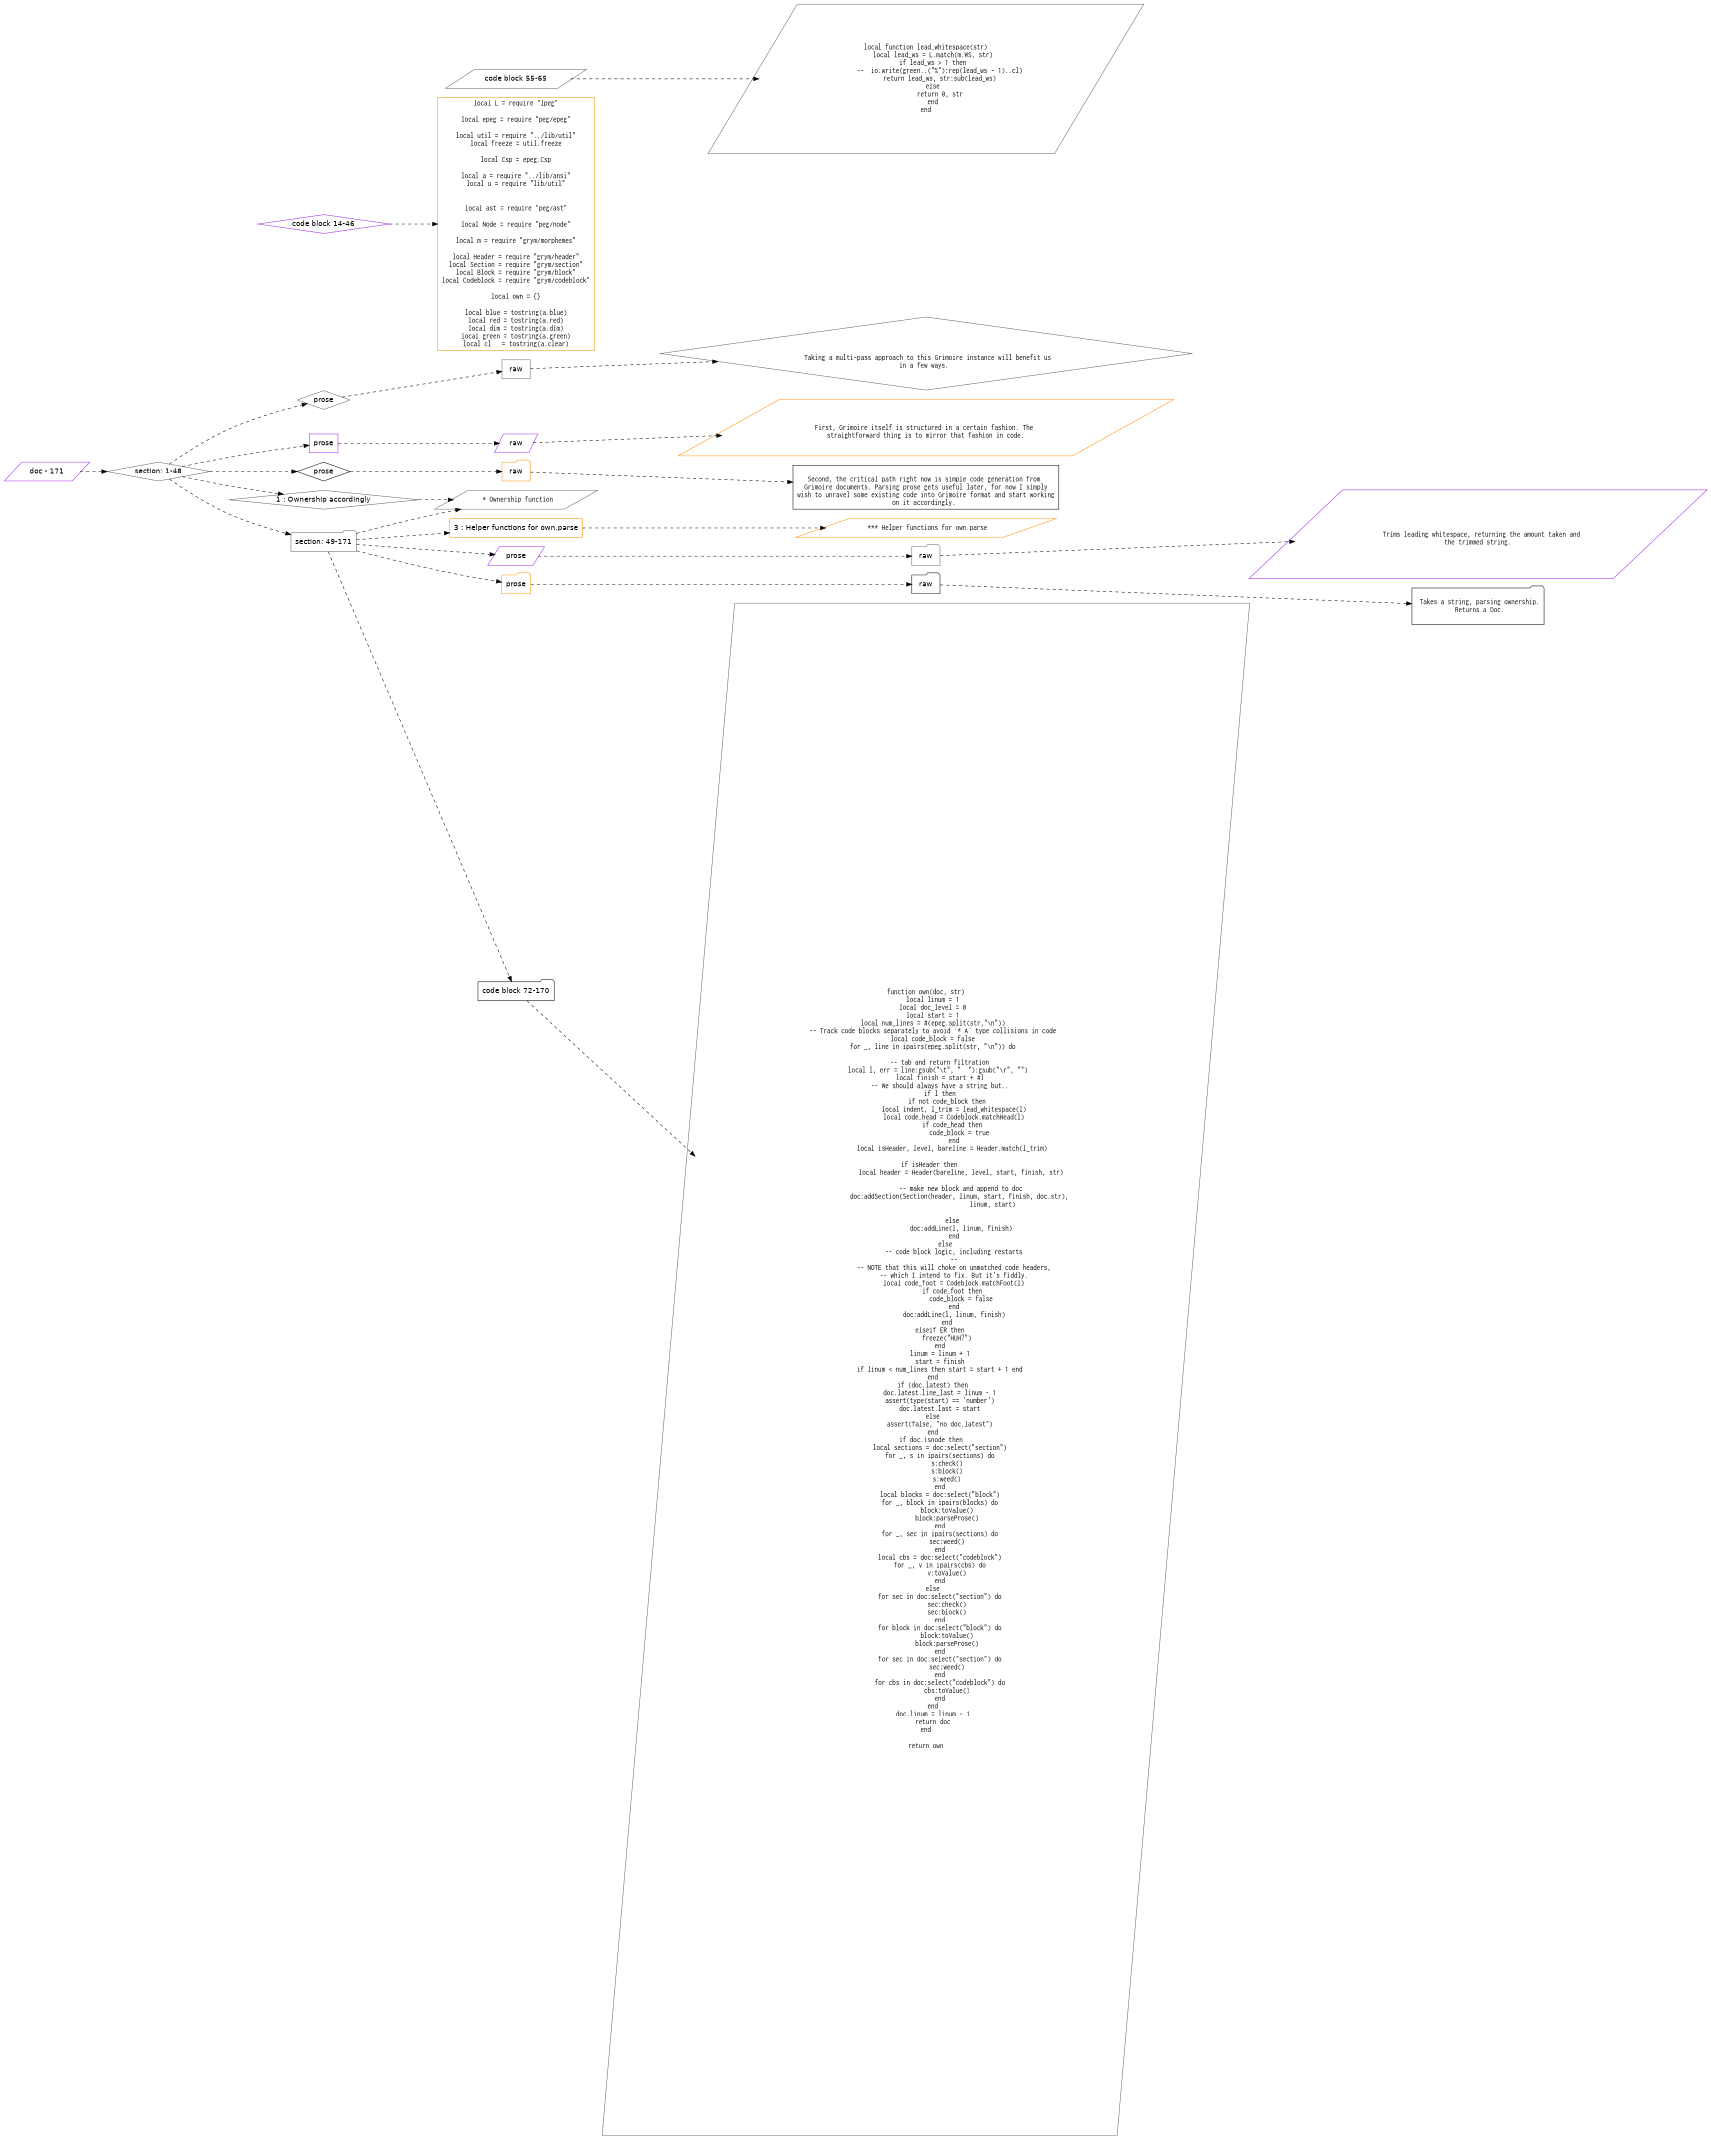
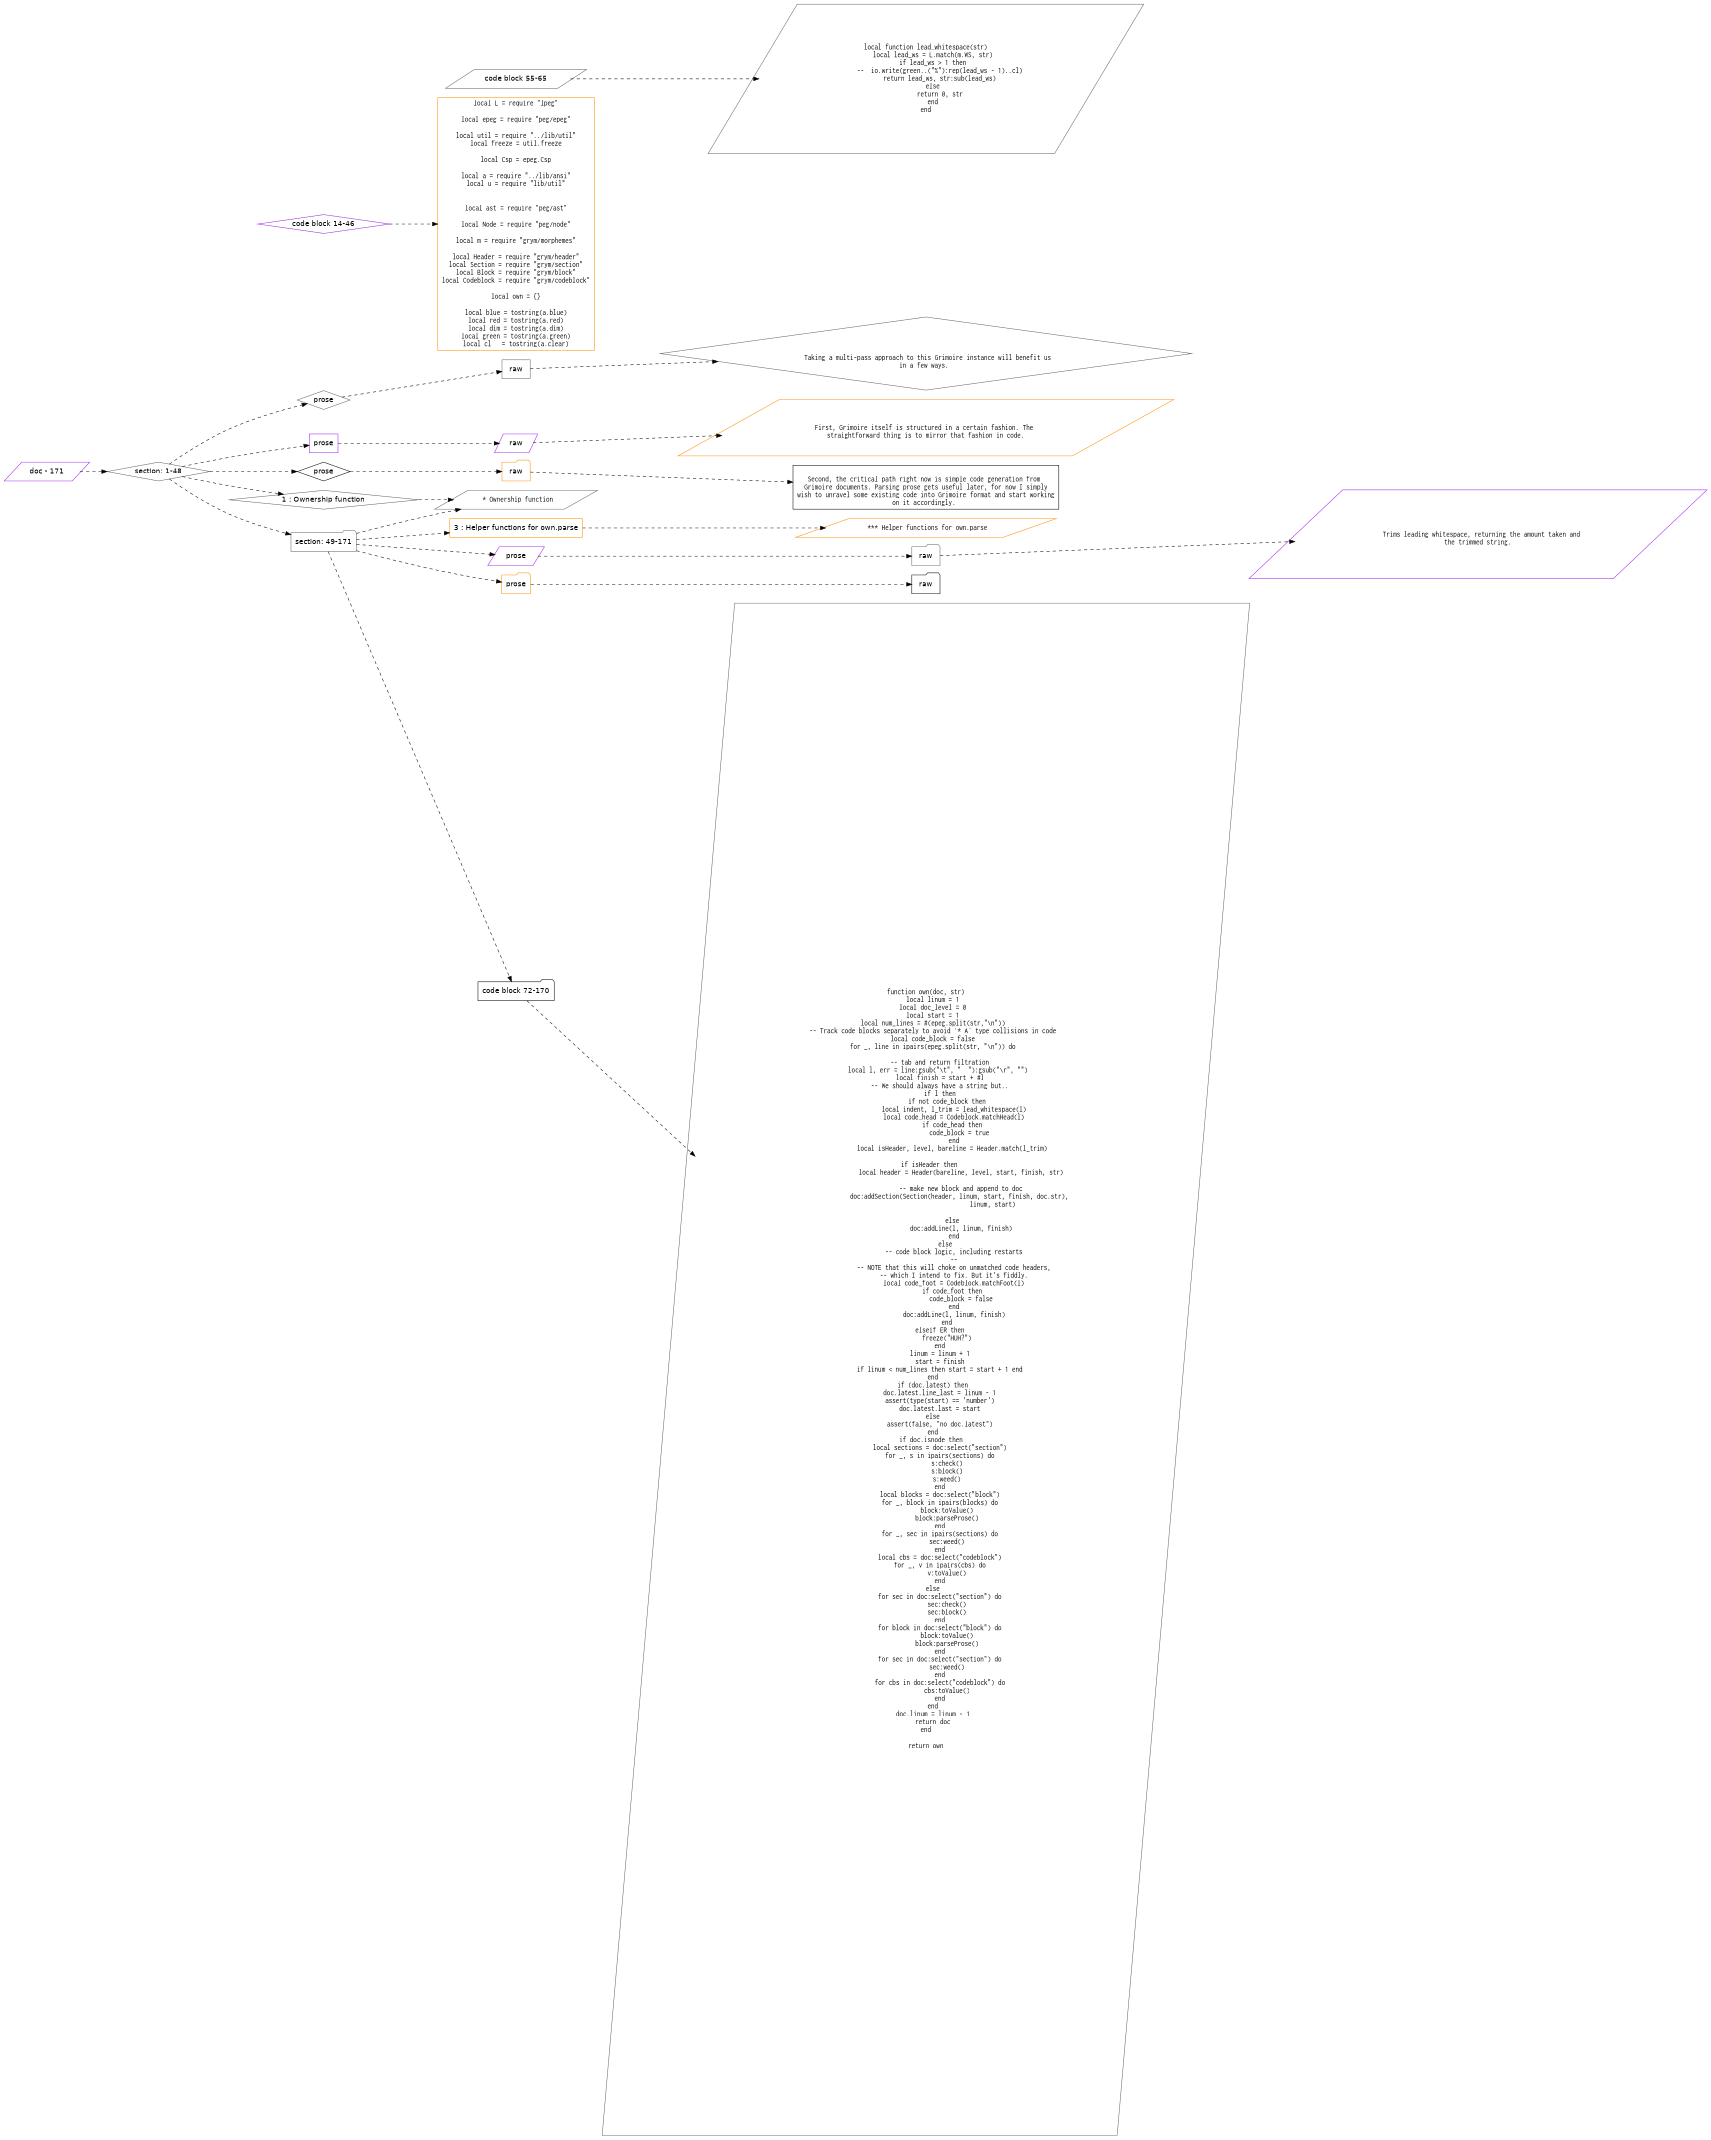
node "1 : Ownership accordingly": label "1 : Ownership accordingly" -> "1 : Ownership function"
node "Takes a string, parsing ownership. Returns a Doc.": removed
